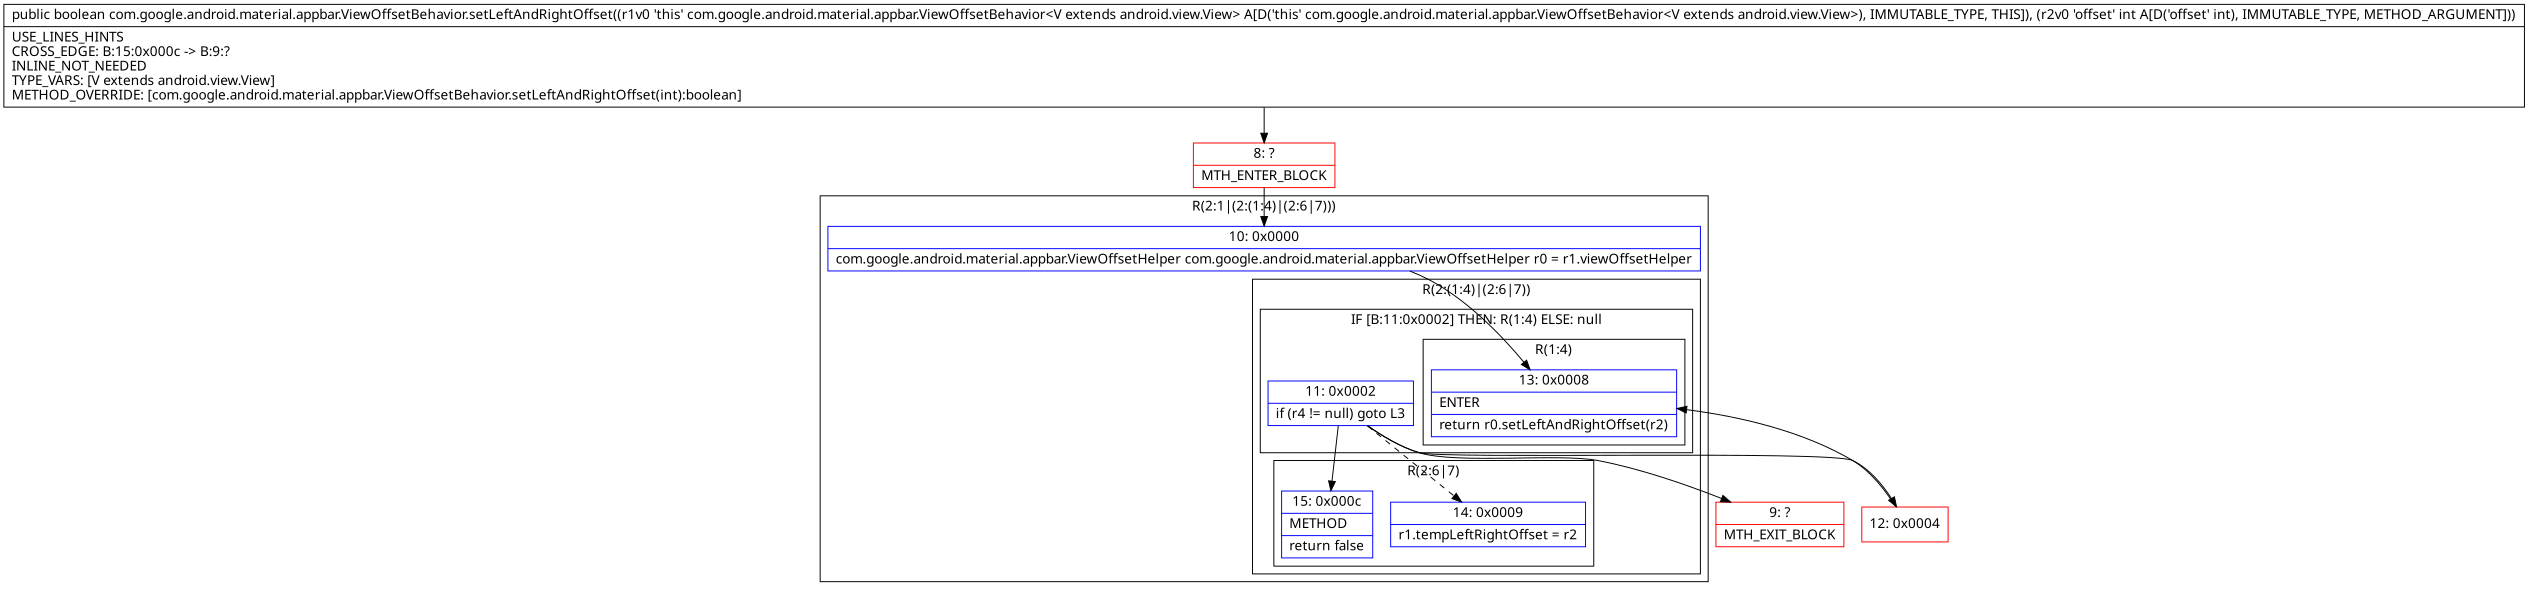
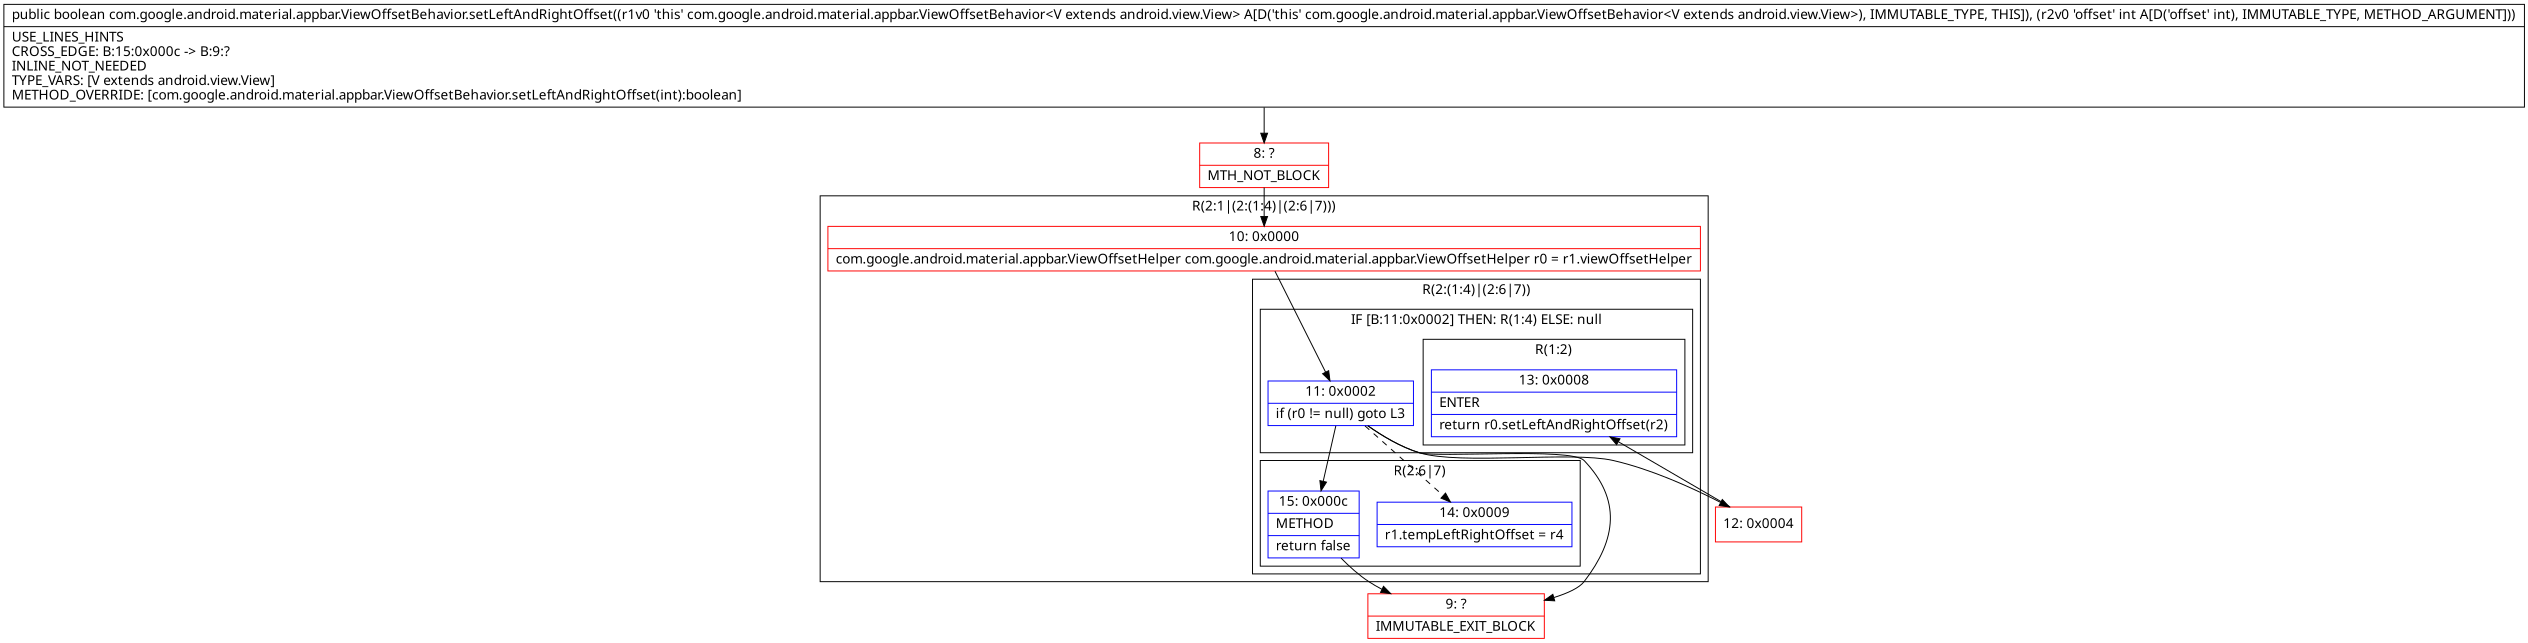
node "8: ?": text "MTH_ENTER_BLOCK" -> "MTH_NOT_BLOCK"
node "10: 0x0000": color blue -> red
edge "10: 0x0000" -> "13: 0x0008": now "10: 0x0000" -> "11: 0x0002"
cluster "R(1:4)": label "R(1:4)" -> "R(1:2)"
node "11: 0x0002": text "if (r4 != null) goto L3" -> "if (r0 != null) goto L3"
node "14: 0x0009": text "r1.tempLeftRightOffset = r2" -> "r1.tempLeftRightOffset = r4"
node "9: ?": text "MTH_EXIT_BLOCK" -> "IMMUTABLE_EXIT_BLOCK"
edge "15: 0x000c" -> "9: ?": added
